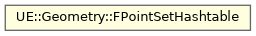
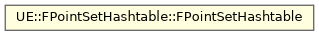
node "UE::Geometry::FPointSetHashtable": label "UE::Geometry::FPointSetHashtable" -> "UE::FPointSetHashtable::FPointSetHashtable"
